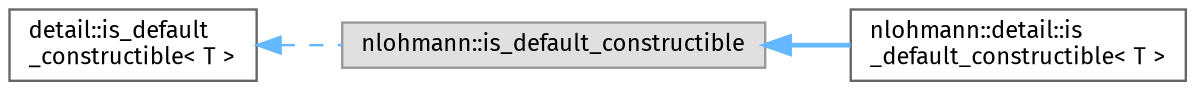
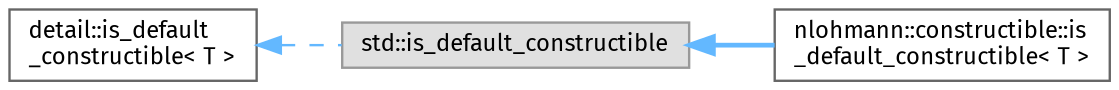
node "nlohmann::is_default_constructible": label "nlohmann::is_default_constructible" -> "std::is_default_constructible"
node "nlohmann::detail::is _default_constructible< T >": label "nlohmann::detail::is _default_constructible< T >" -> "nlohmann::constructible::is _default_constructible< T >"
